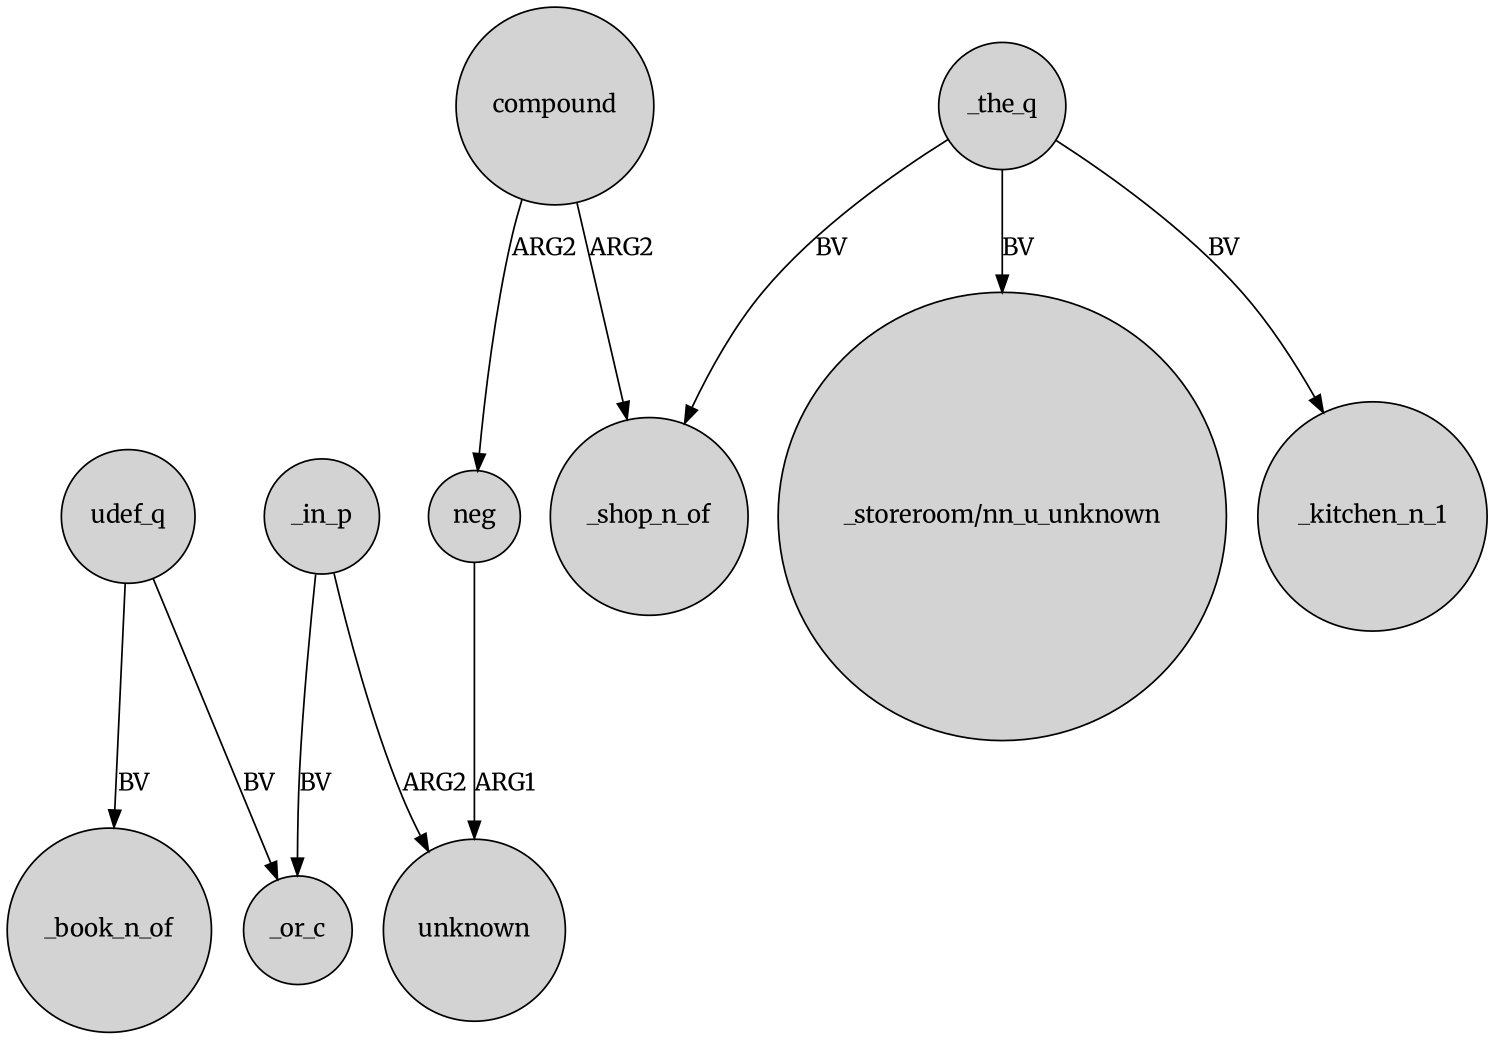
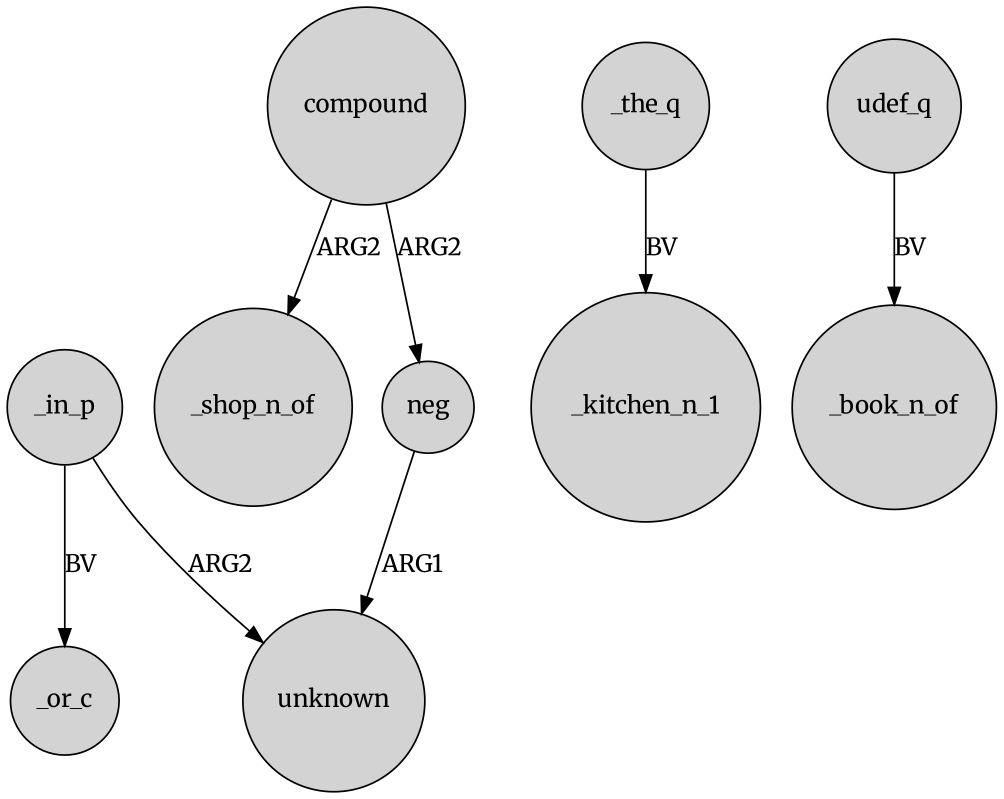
edge "_the_q" -> "_shop_n_of": removed, label "BV"
node "_storeroom/nn_u_unknown": removed
edge "udef_q" -> "_or_c": removed, label "BV"
